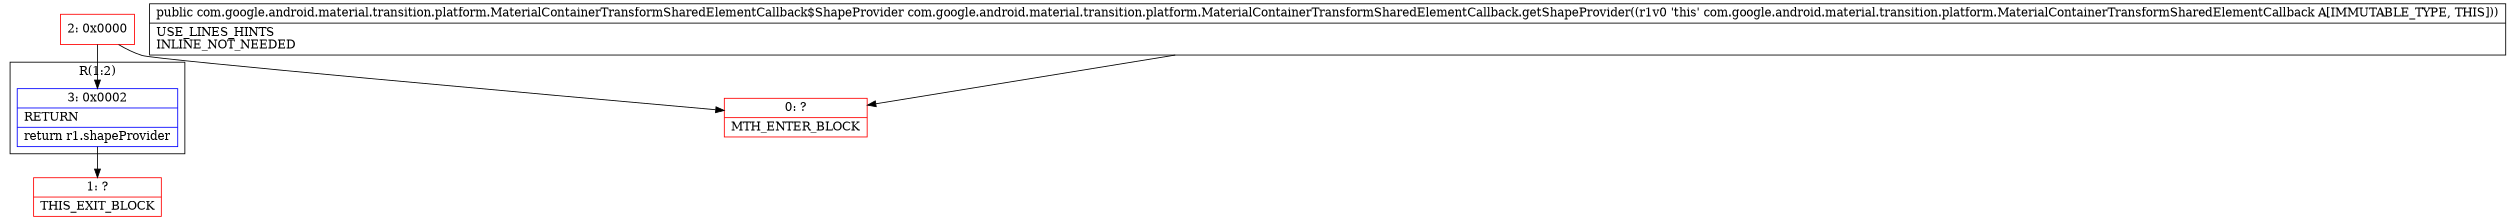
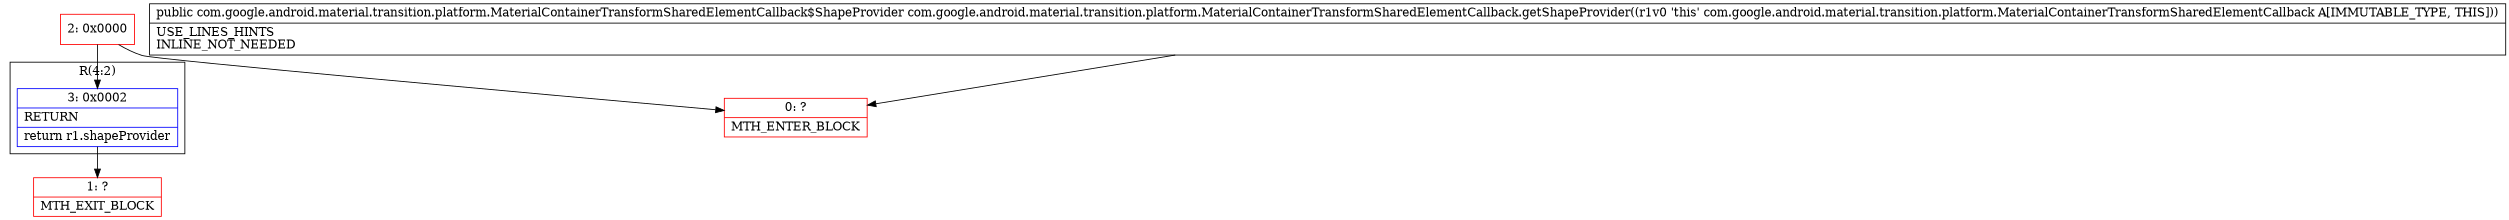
cluster "R(1:2)": label "R(1:2)" -> "R(4:2)"
node "1: ?": text "THIS_EXIT_BLOCK" -> "MTH_EXIT_BLOCK"
